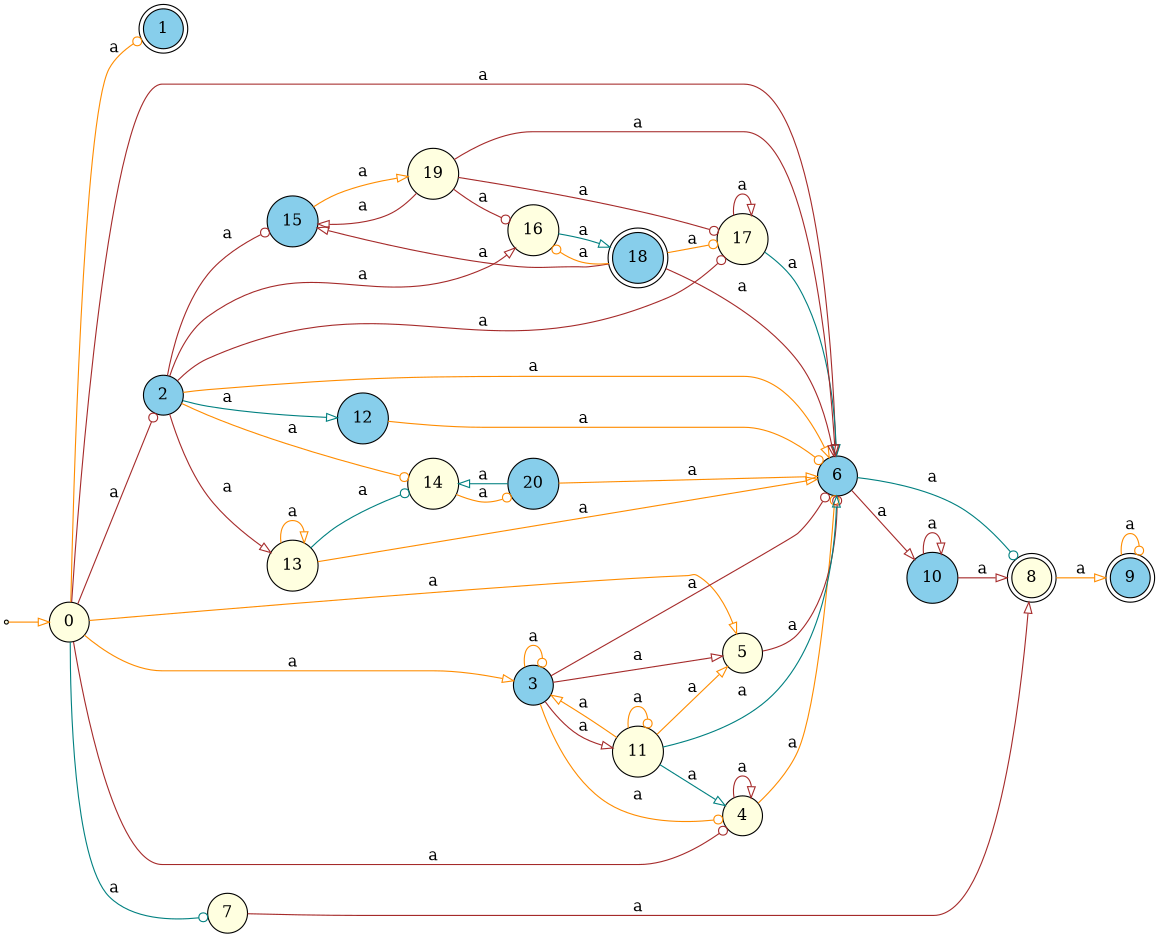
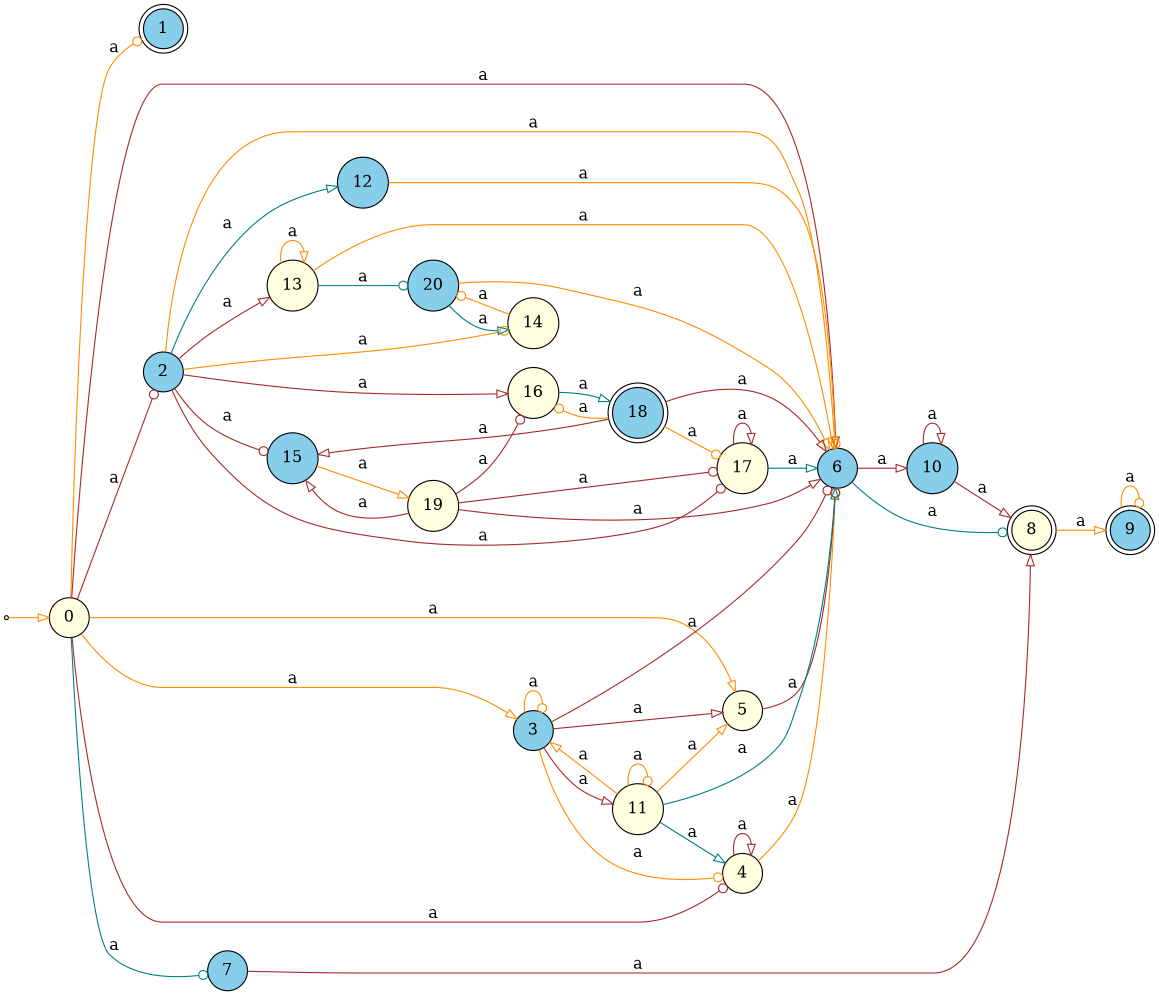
edge "13" -> "14": now "13" -> "20"
node "7": fillcolor lightyellow -> skyblue
